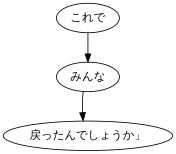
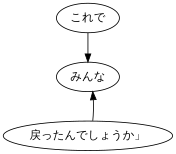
edge "みんな" -> "戻ったんでしょうか」": reversed
